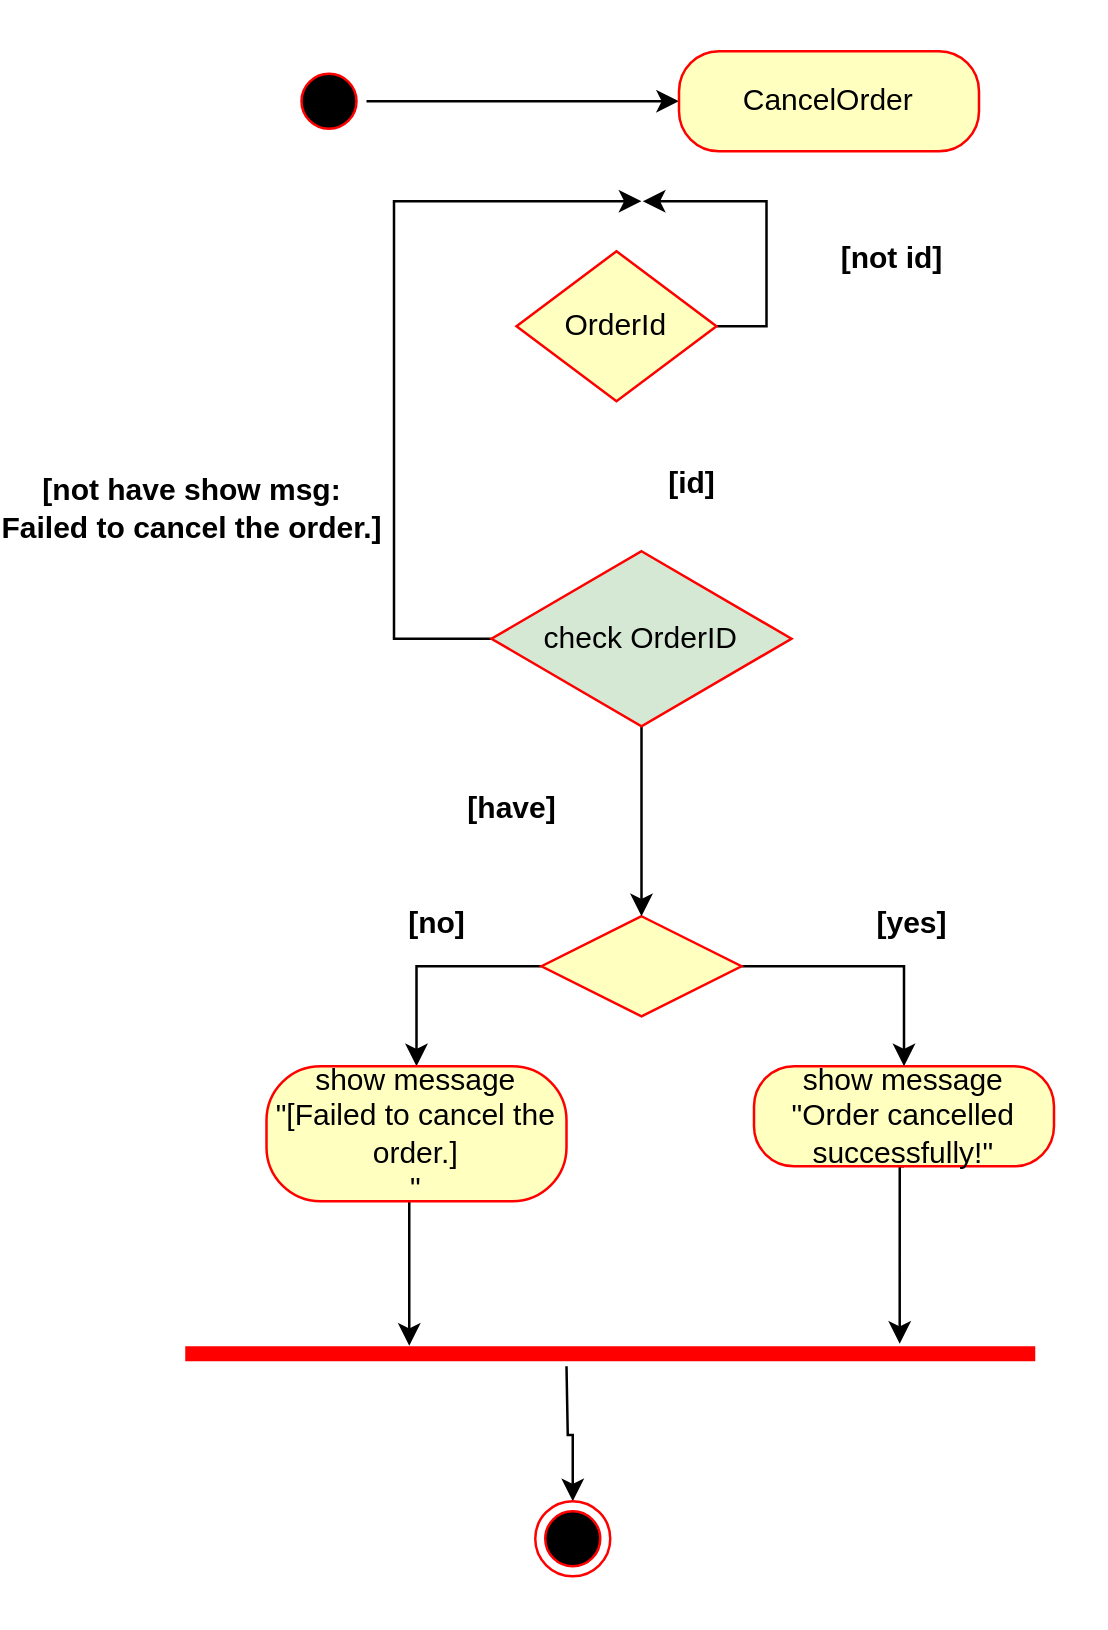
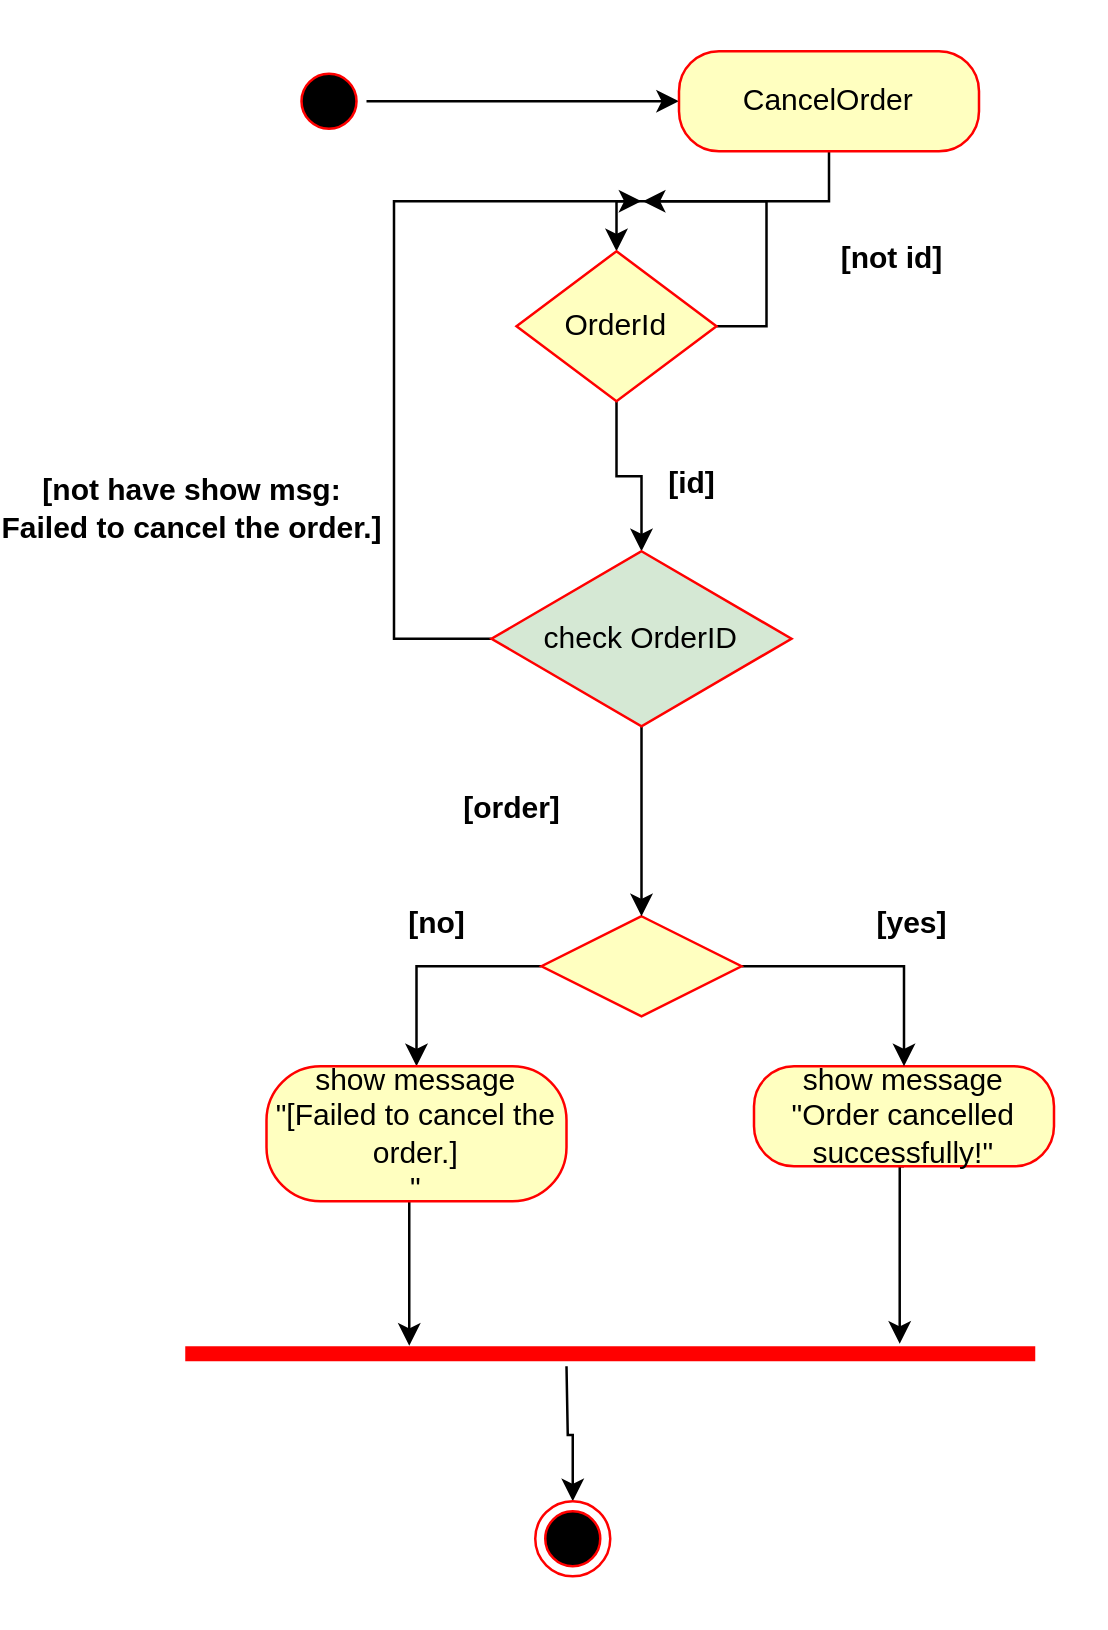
edge "CancelOrder" -> "OrderId": added
edge "OrderId" -> "check OrderID": added
node "[have]": label "[have]" -> "[order]"
